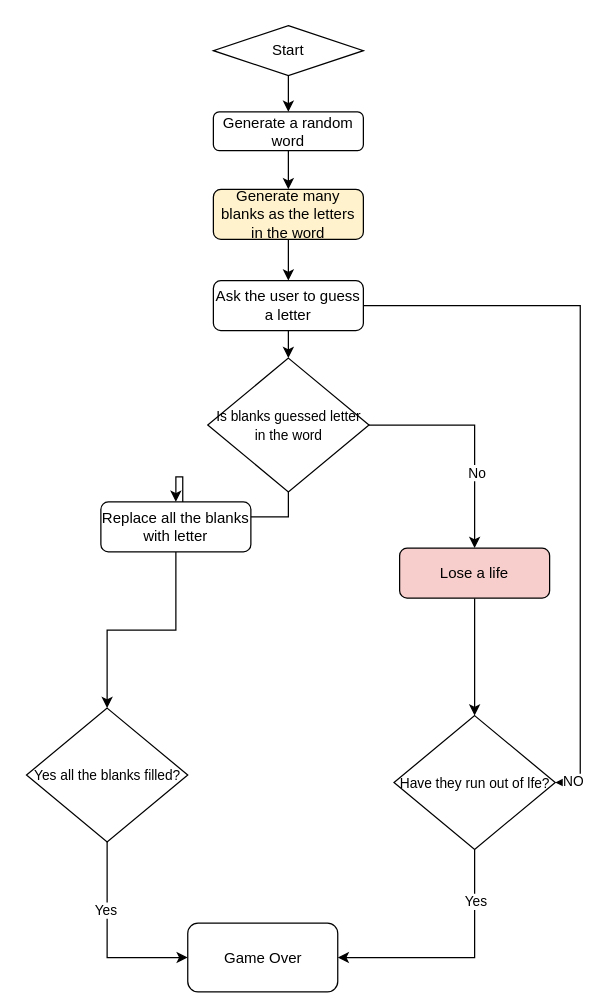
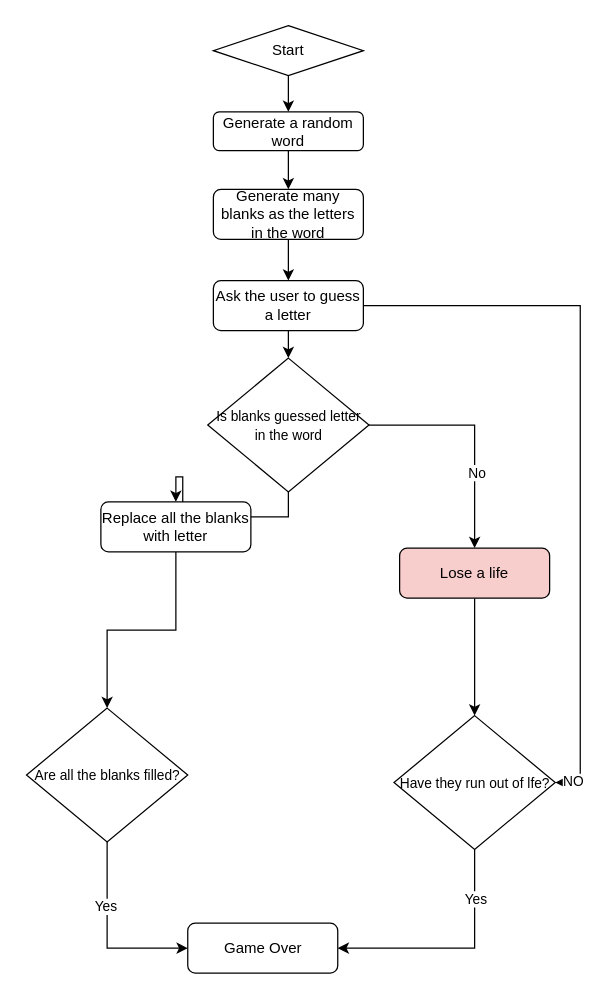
node "Generate many blanks as the letters in the word": fillcolor #fff2cc -> #ffffff
node "Yes all the blanks filled?": label "Yes all the blanks filled?" -> "Are all the blanks filled?"
node "Game Over": size 150x69 -> 150x50
